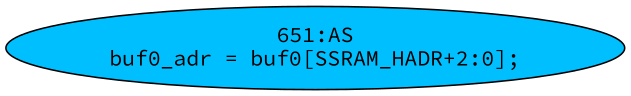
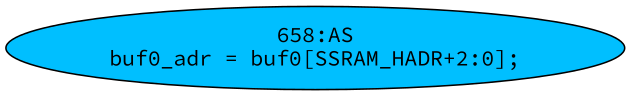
node "651:AS buf0_adr = buf0[SSRAM_HADR+2:0];": label "651:AS buf0_adr = buf0[SSRAM_HADR+2:0];" -> "658:AS buf0_adr = buf0[SSRAM_HADR+2:0];"
